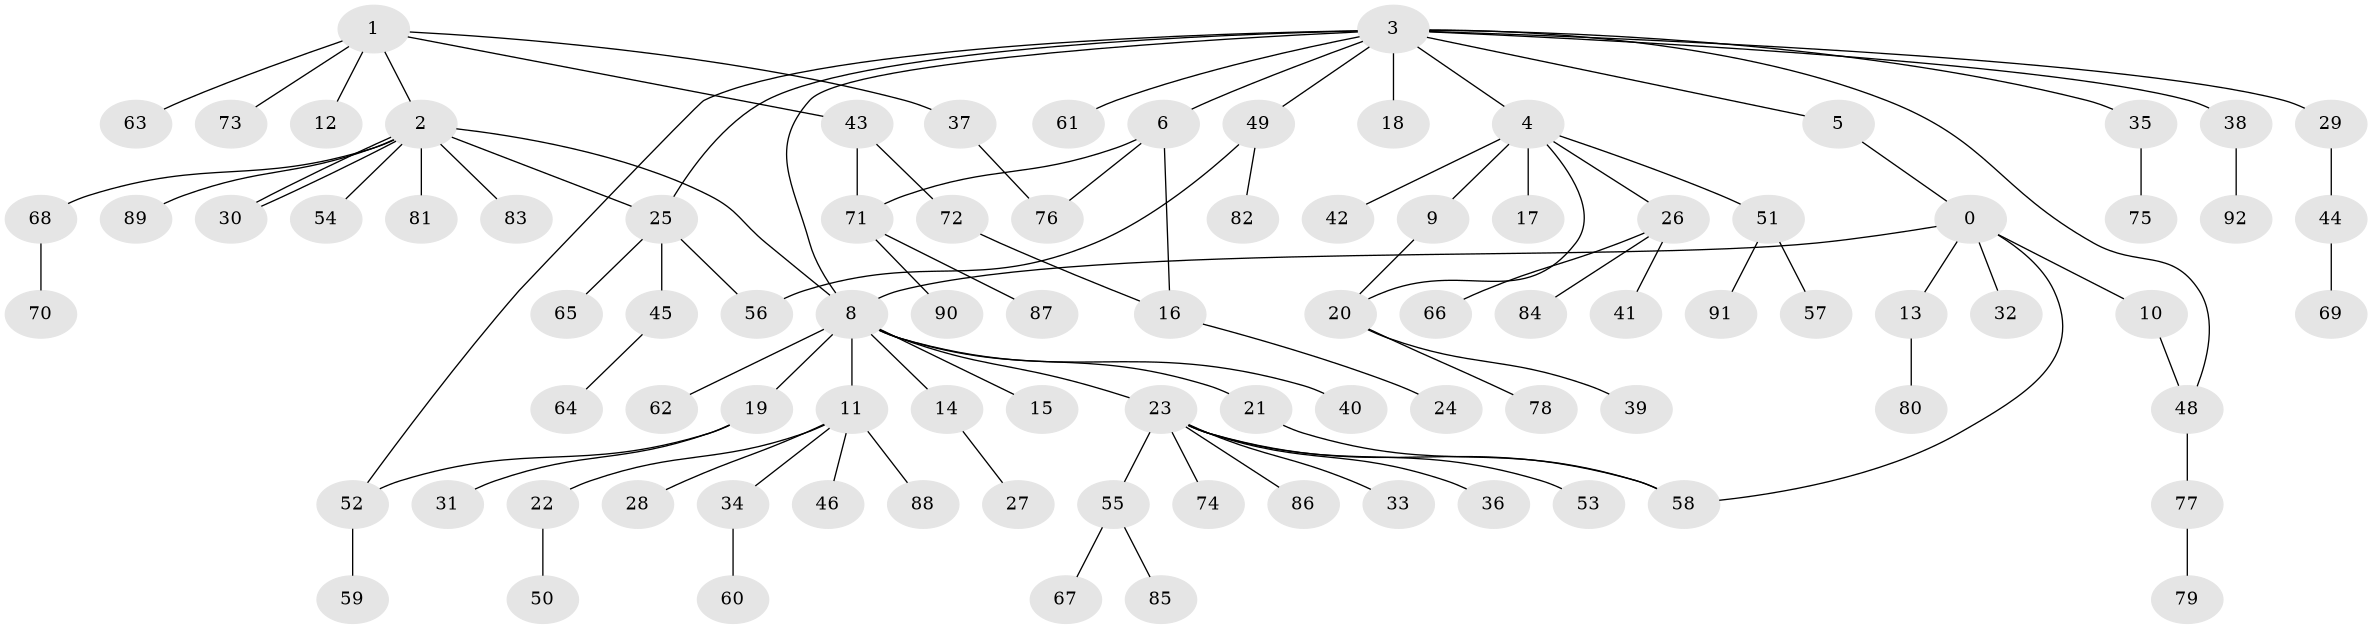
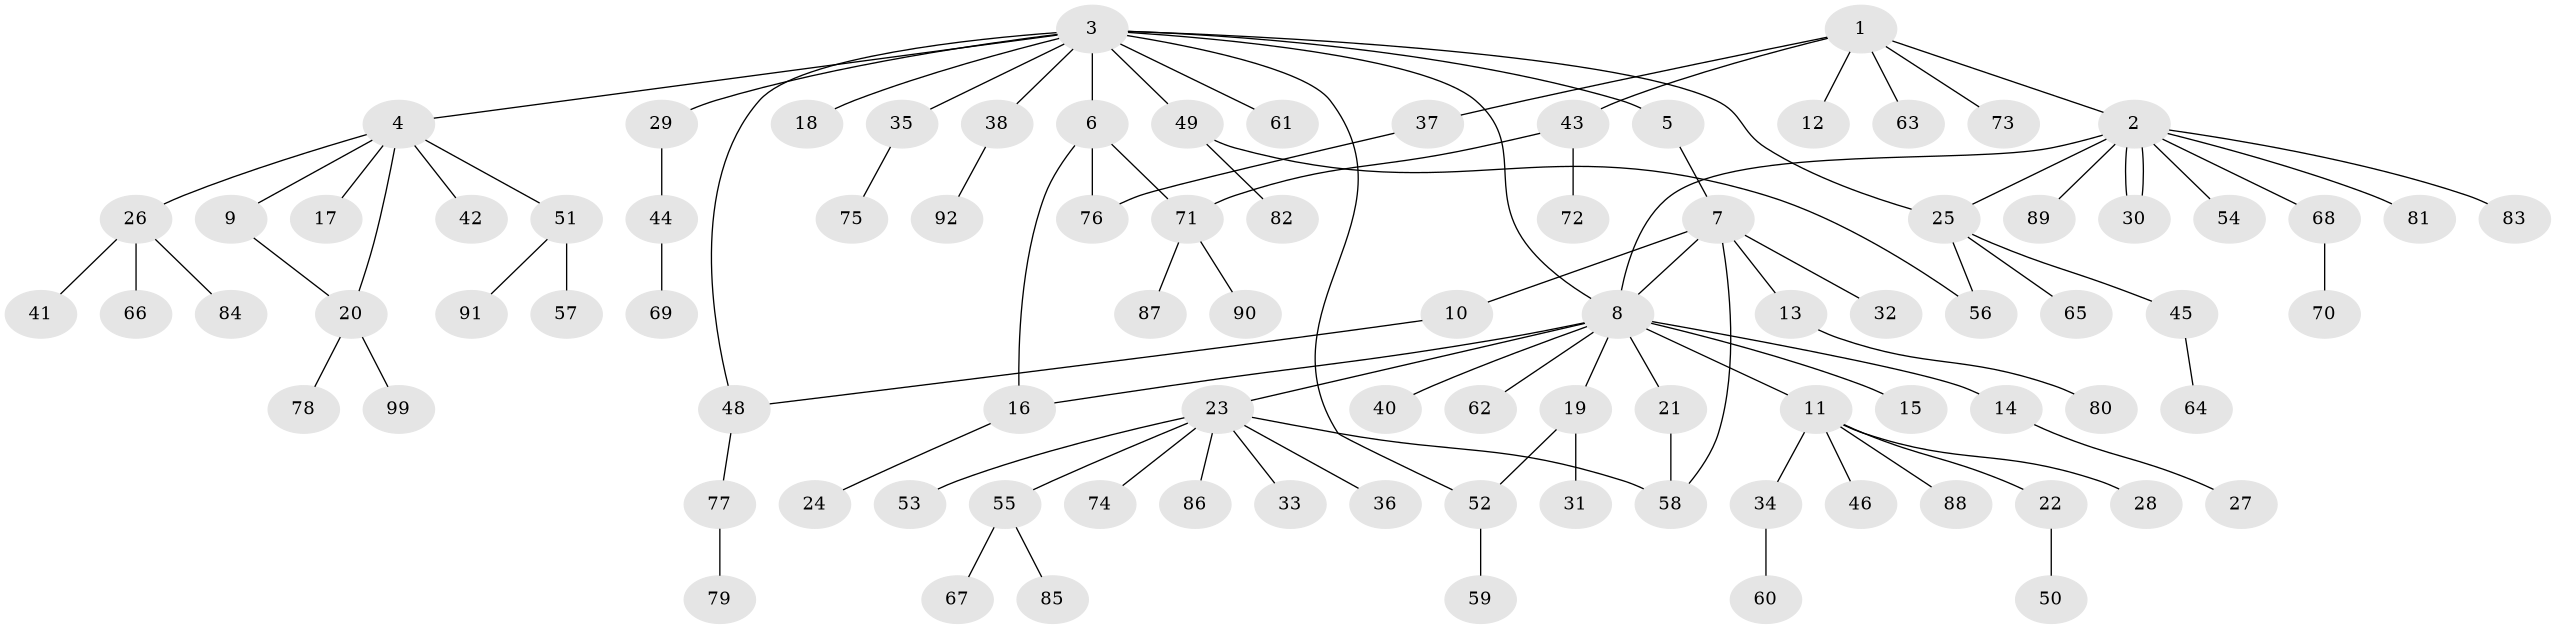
node "0": label "0" -> "7"
edge "72" -- "16": now "8" -- "16"
node "39": label "39" -> "99"
